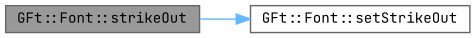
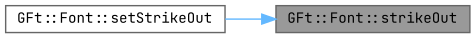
edge "GFt::Font::strikeOut" -> "GFt::Font::setStrikeOut": reversed
